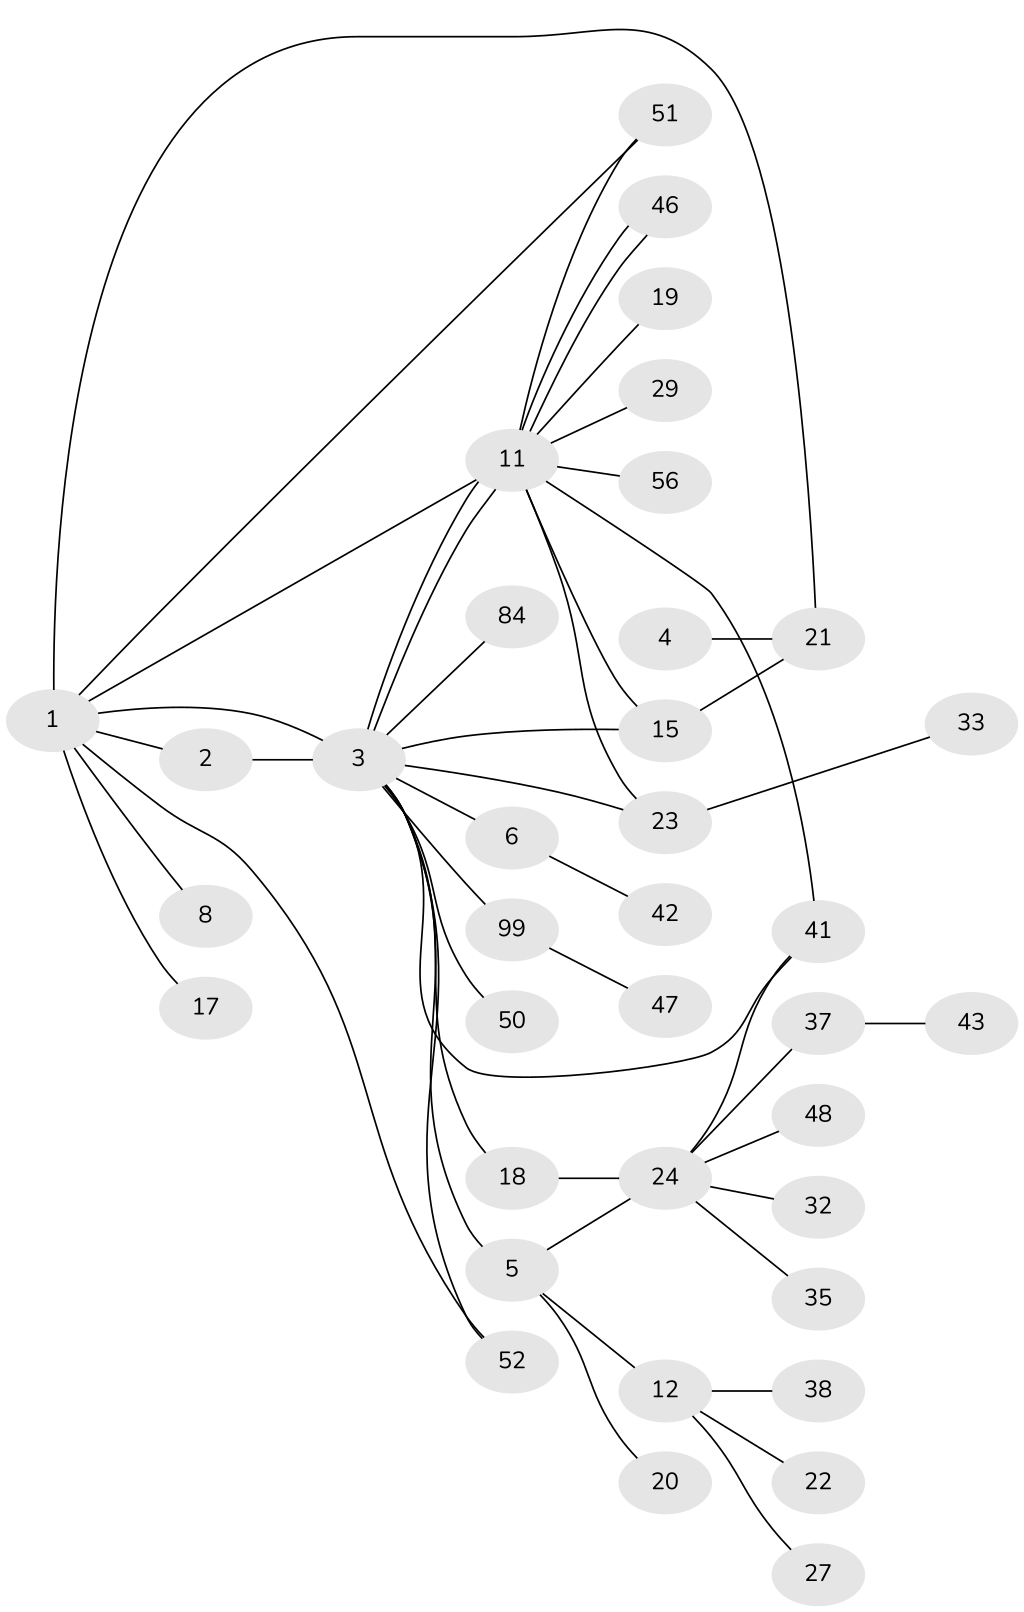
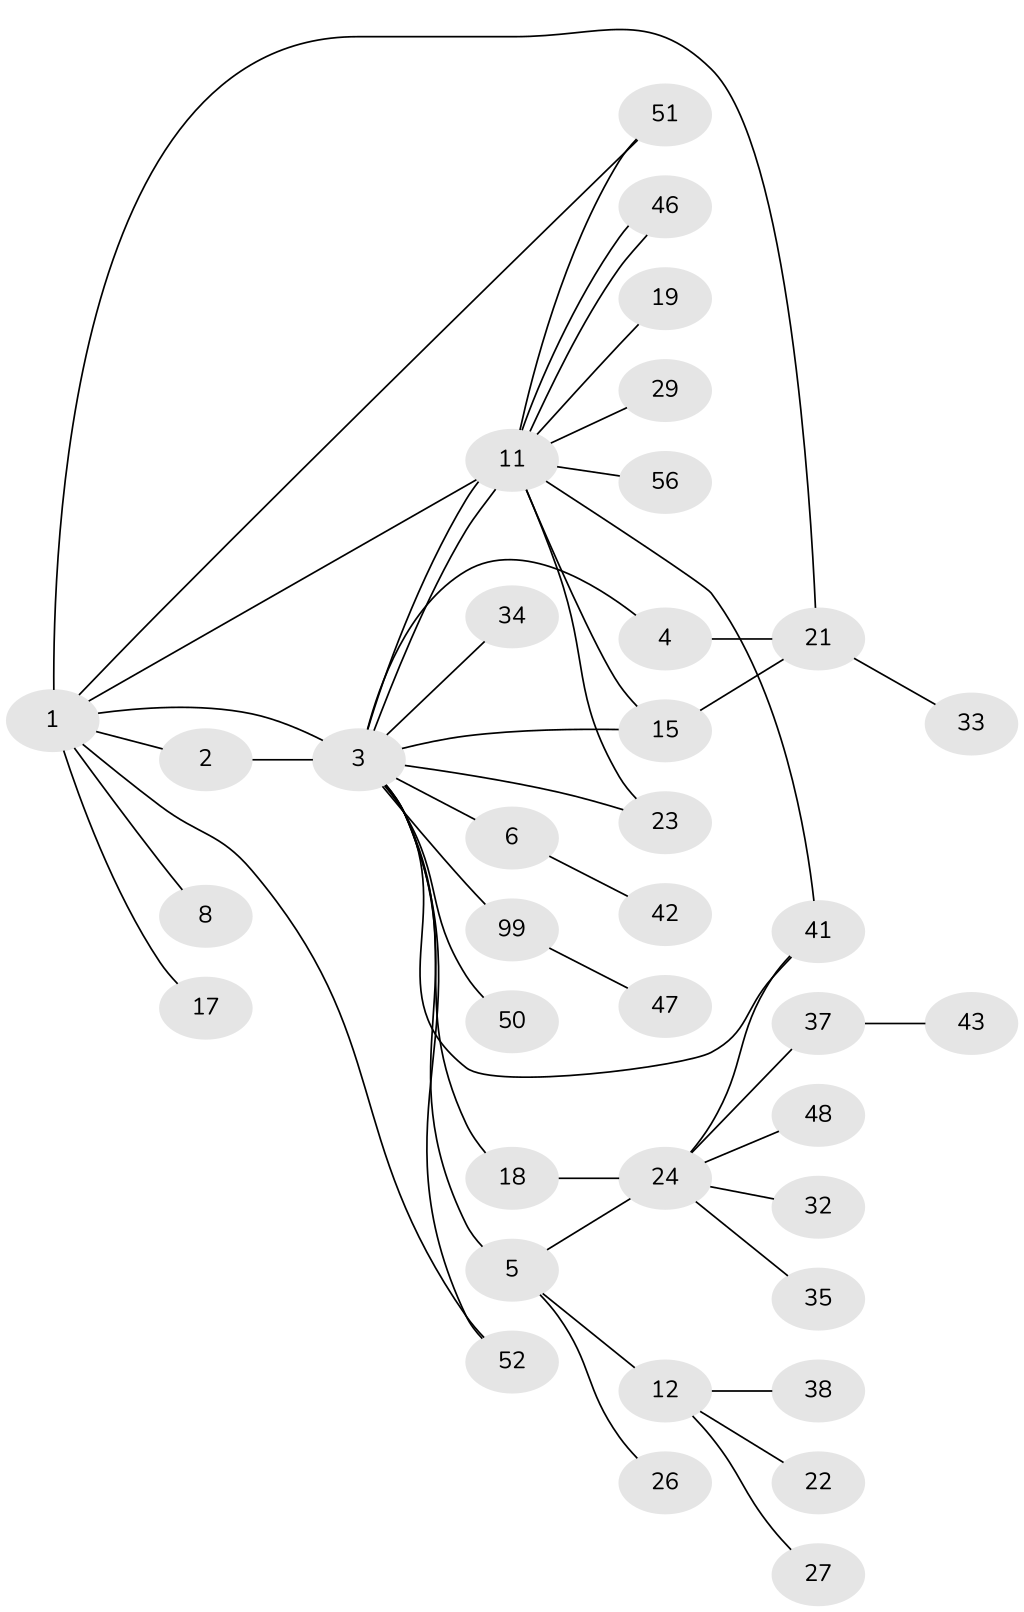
edge "4" -- "3": added
node "84": label "84" -> "34"
edge "33" -- "23": now "33" -- "21"
node "20": label "20" -> "26"
